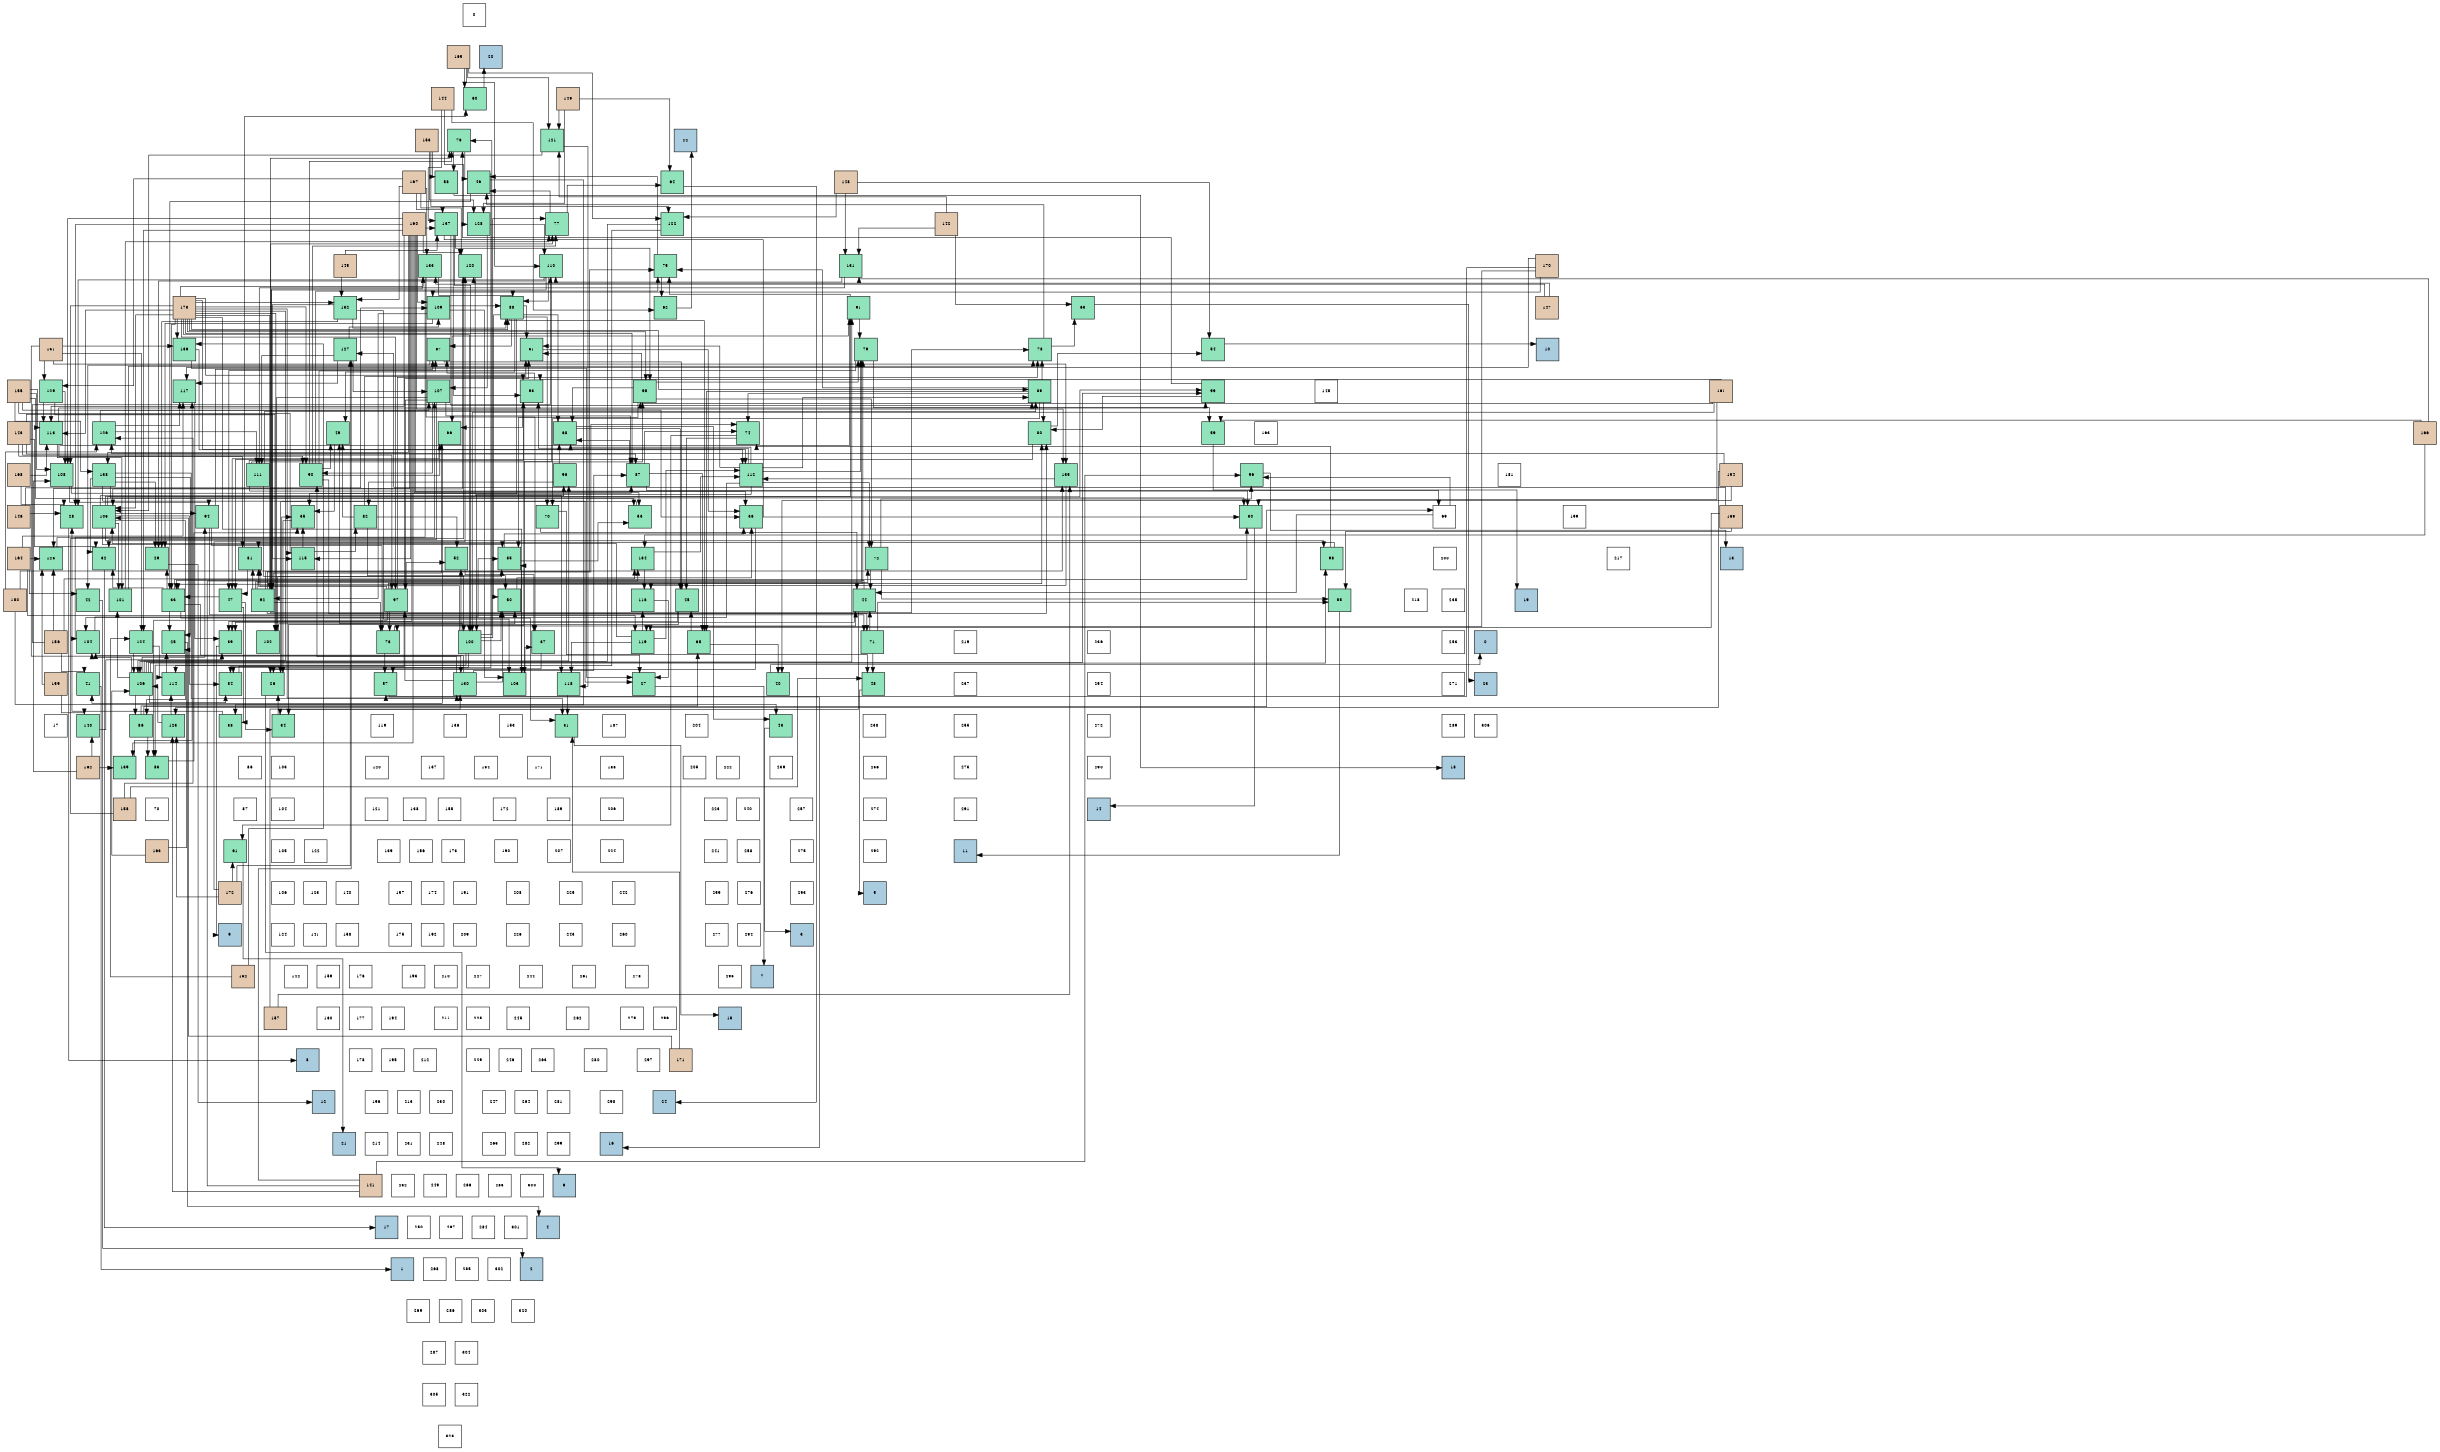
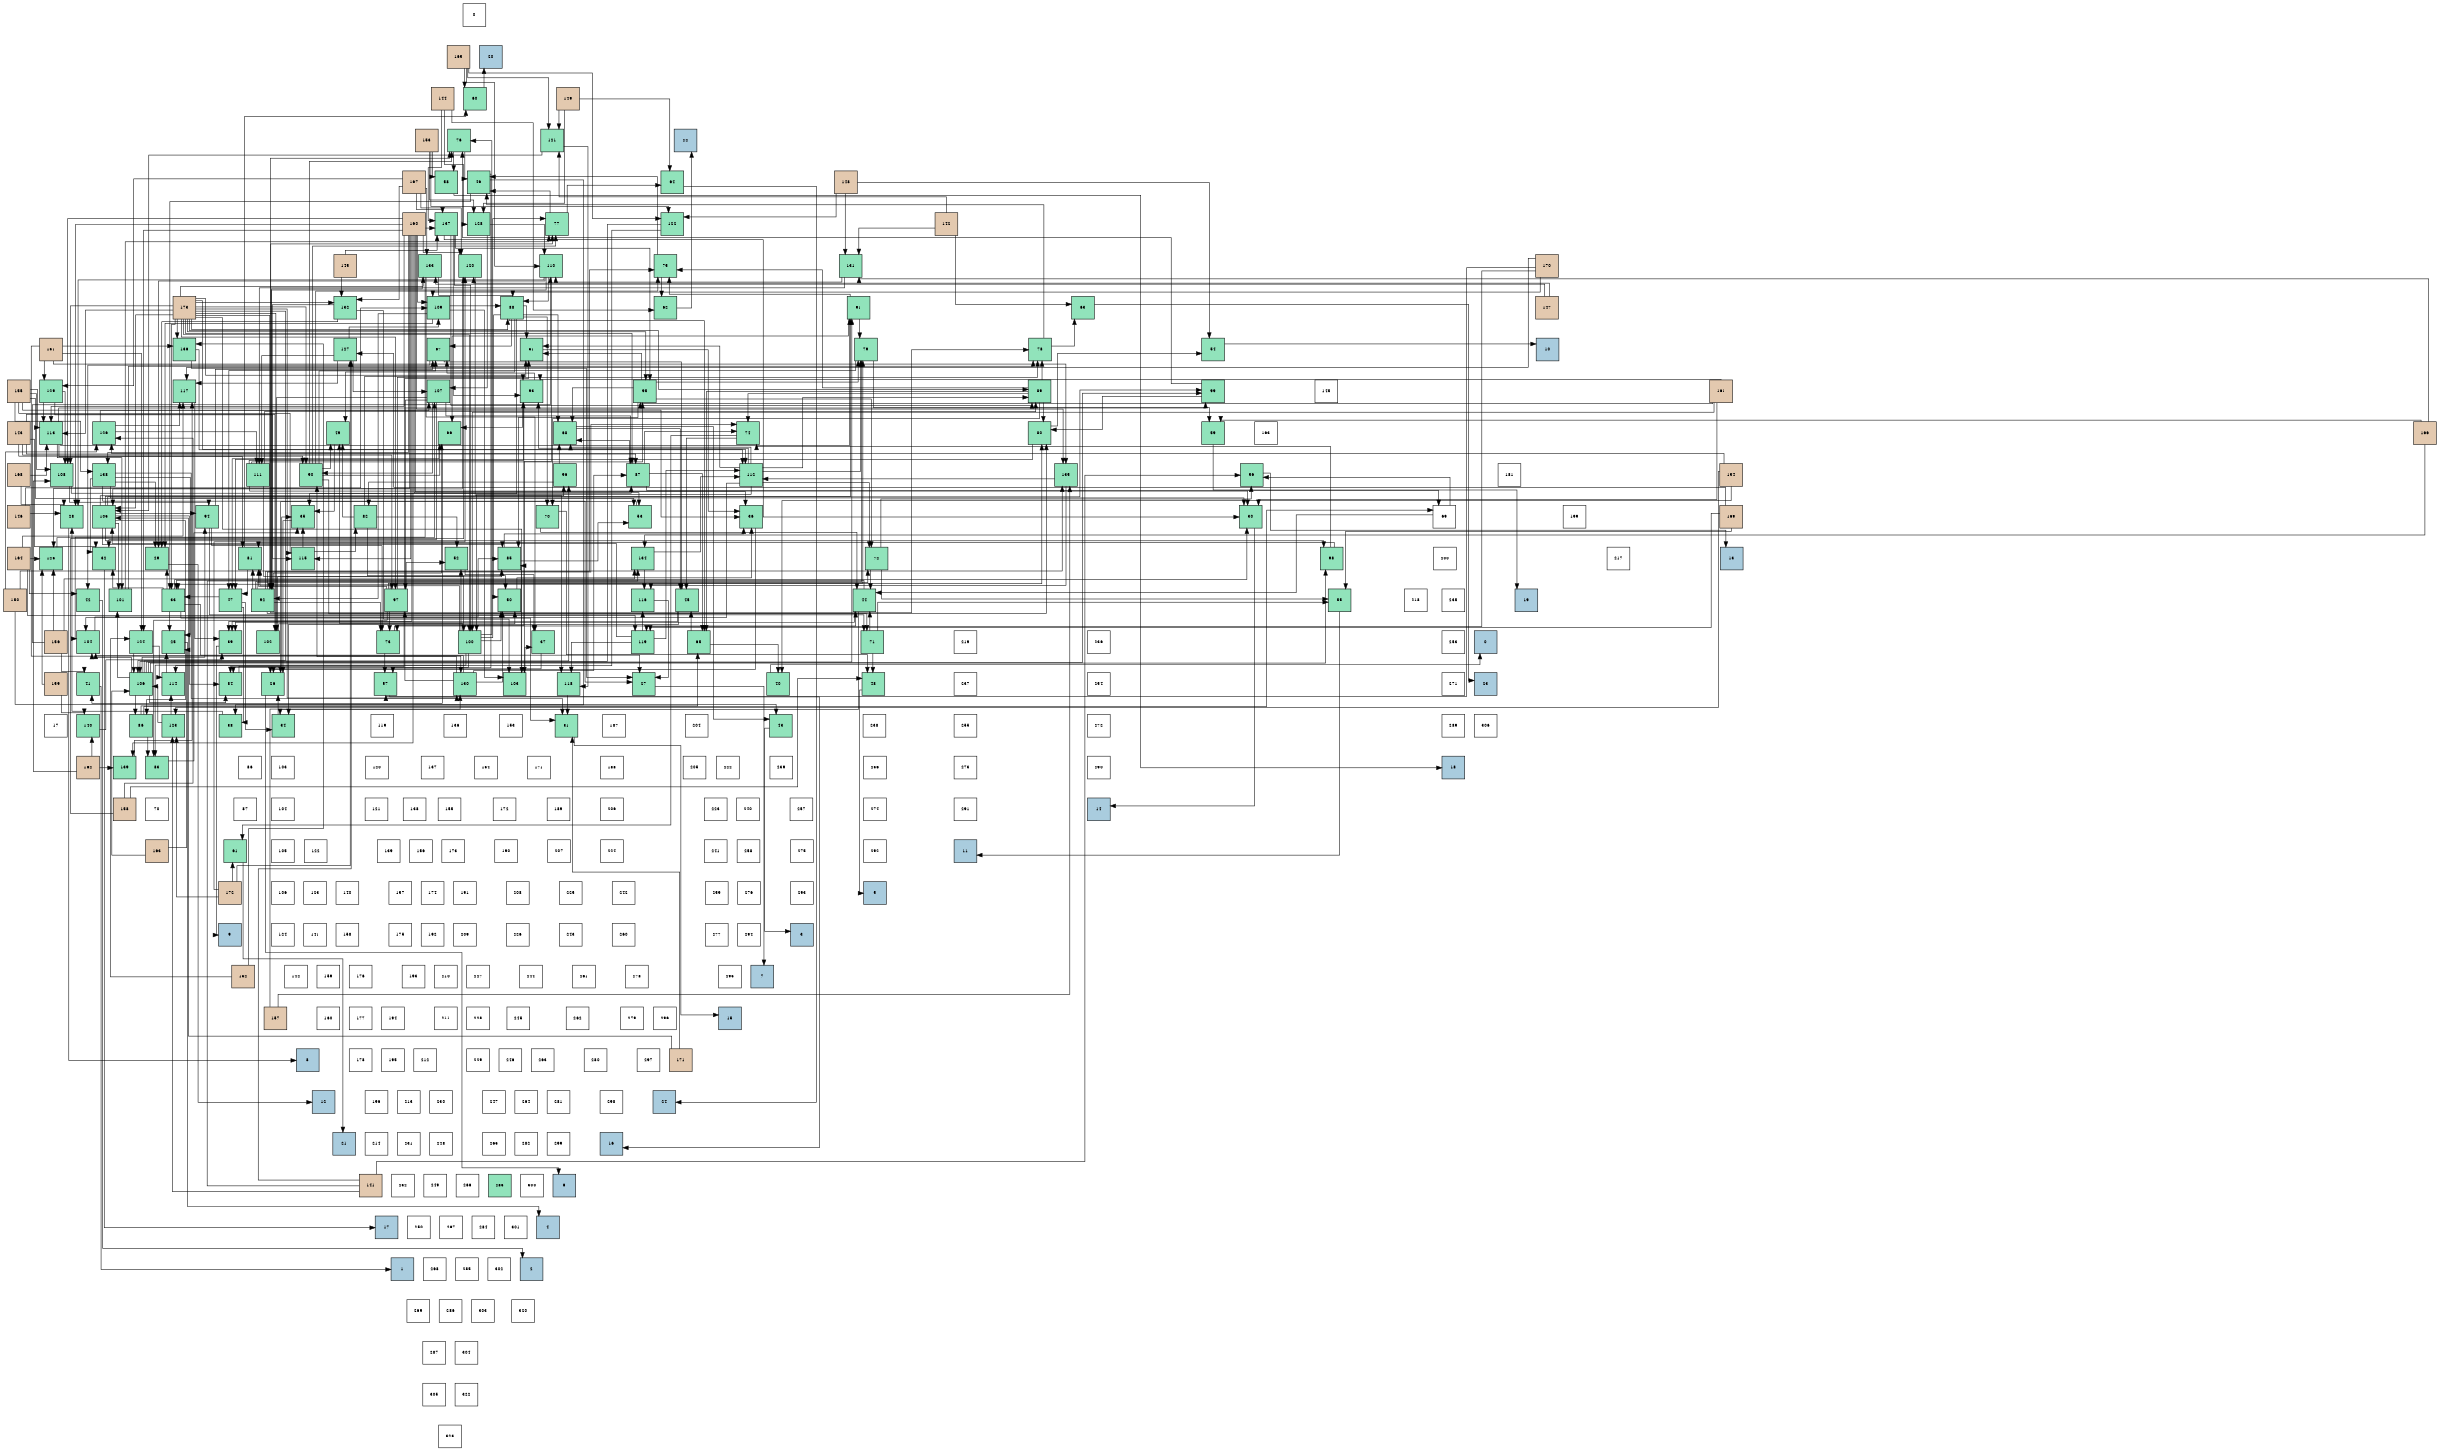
edge "132" -> "88": removed
node "283": fillcolor #ffffff -> #91e3bb
